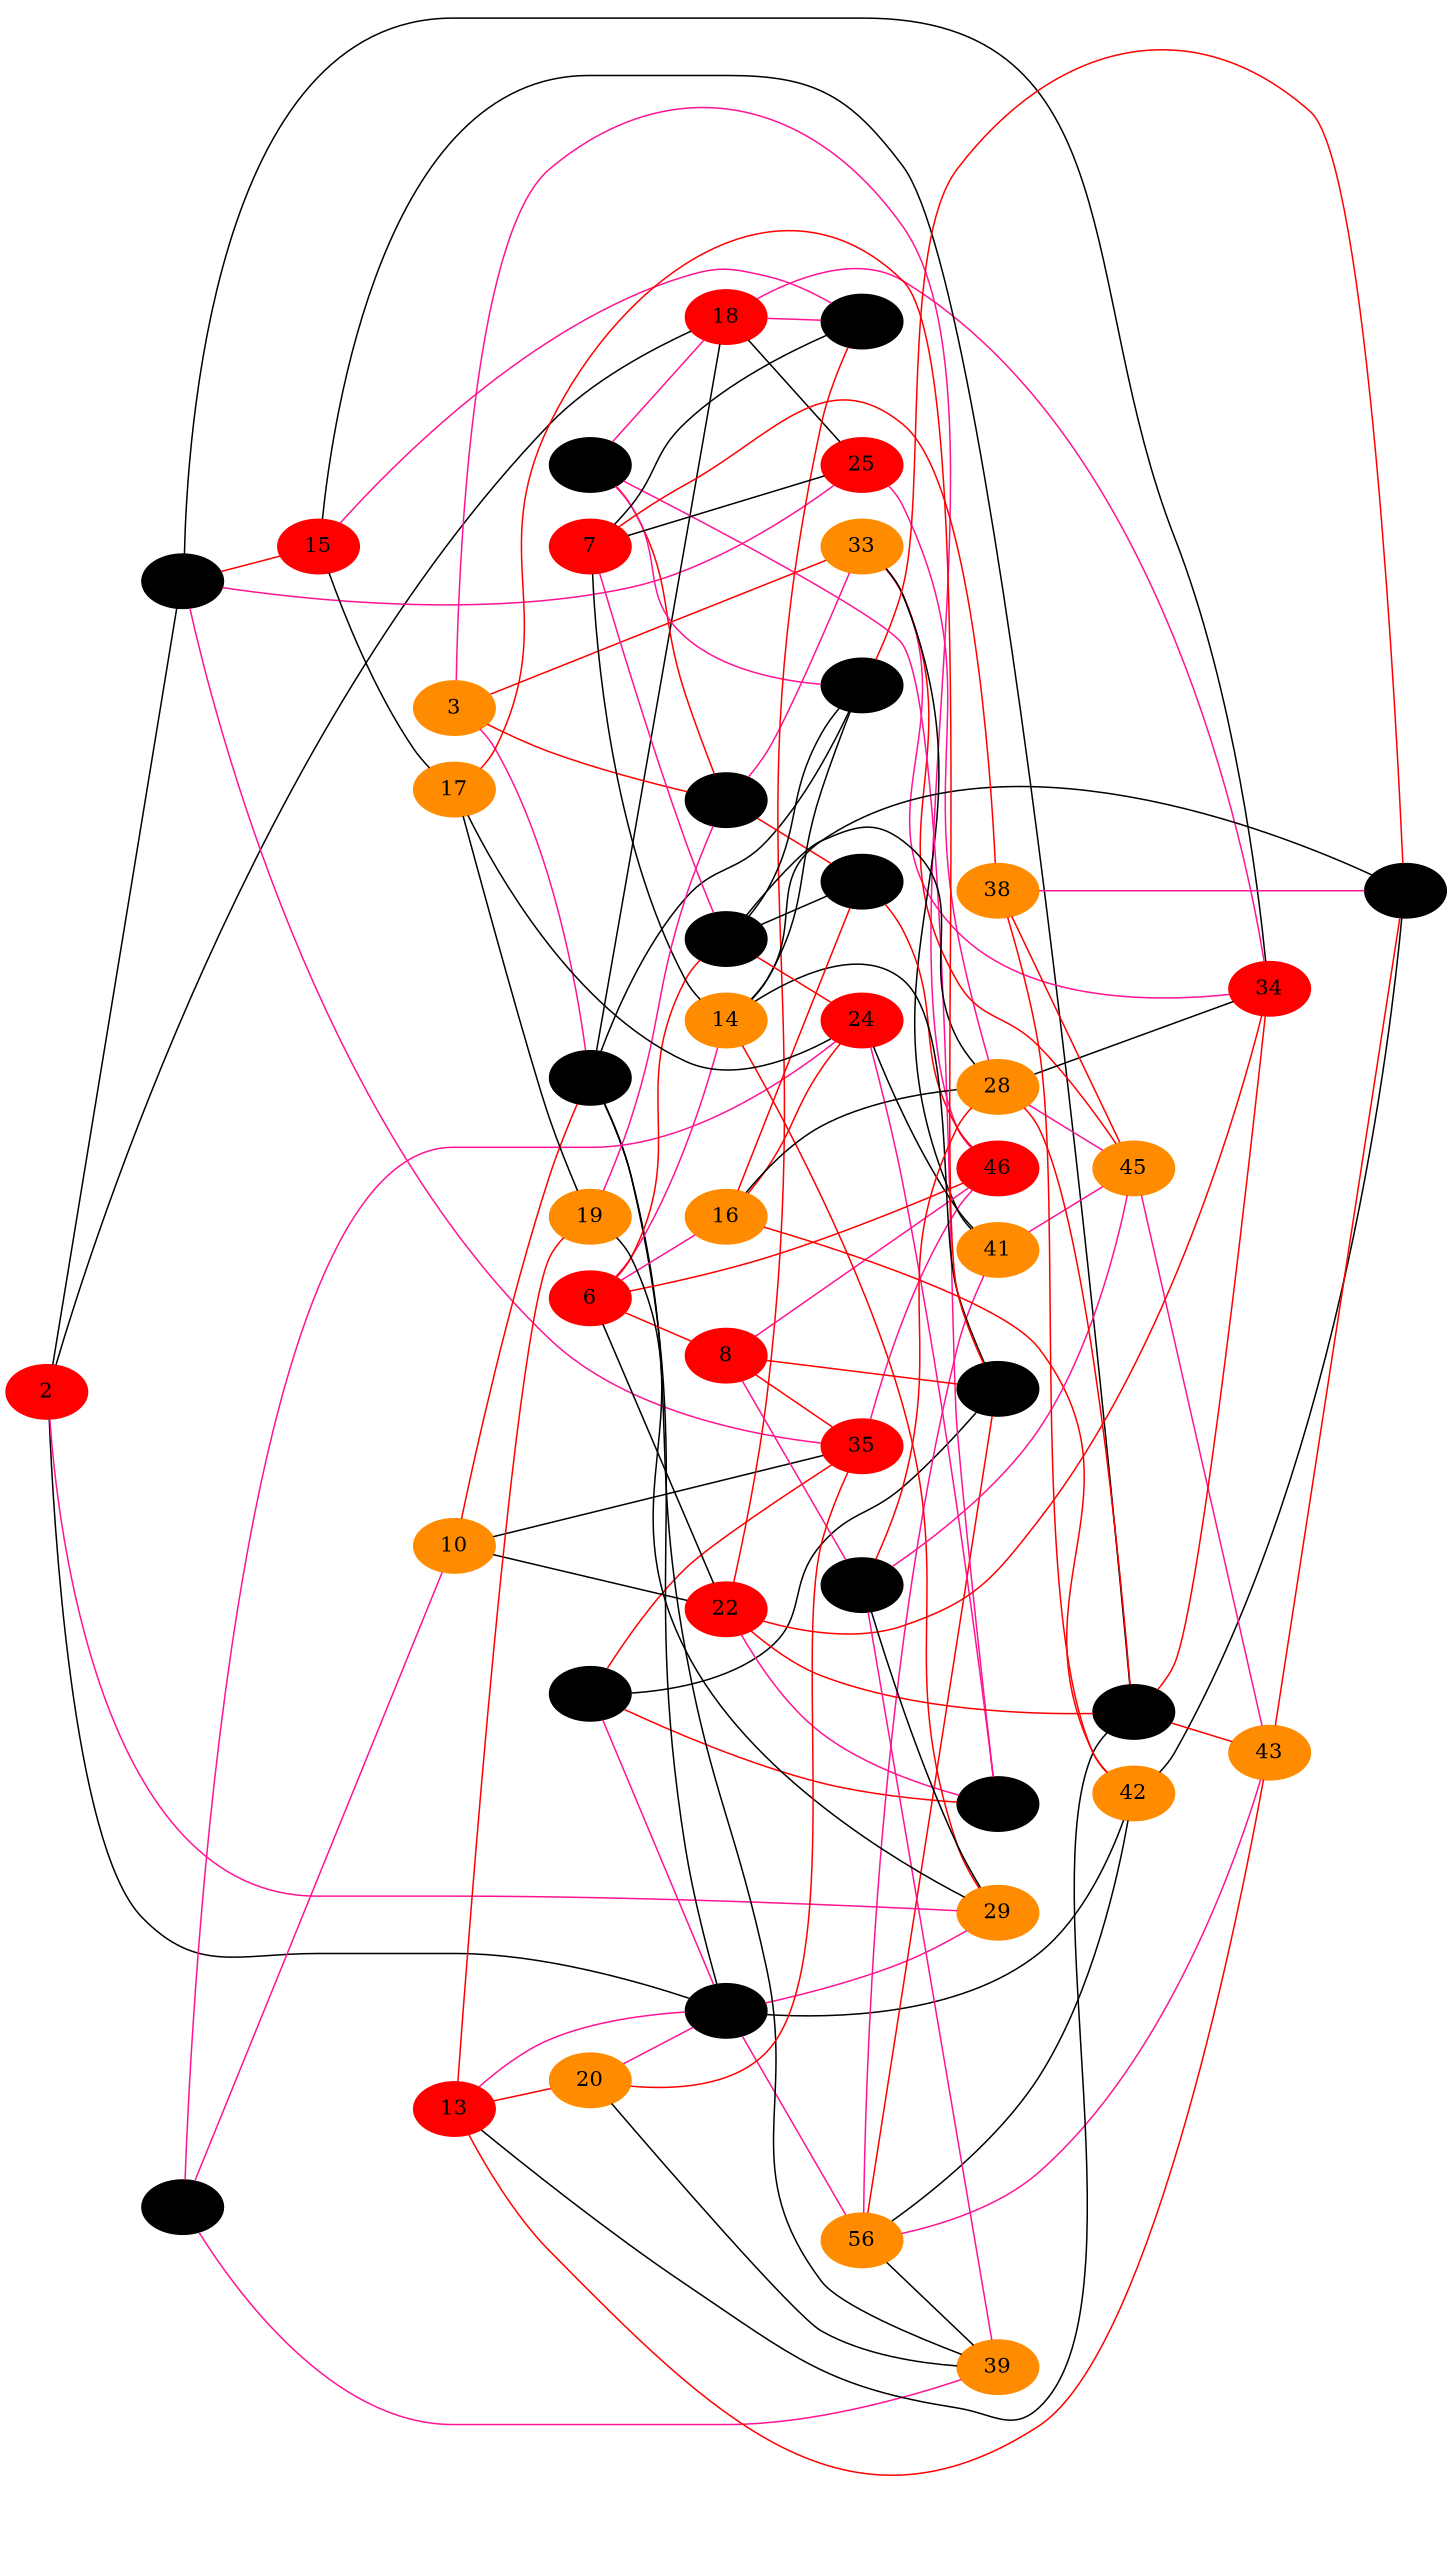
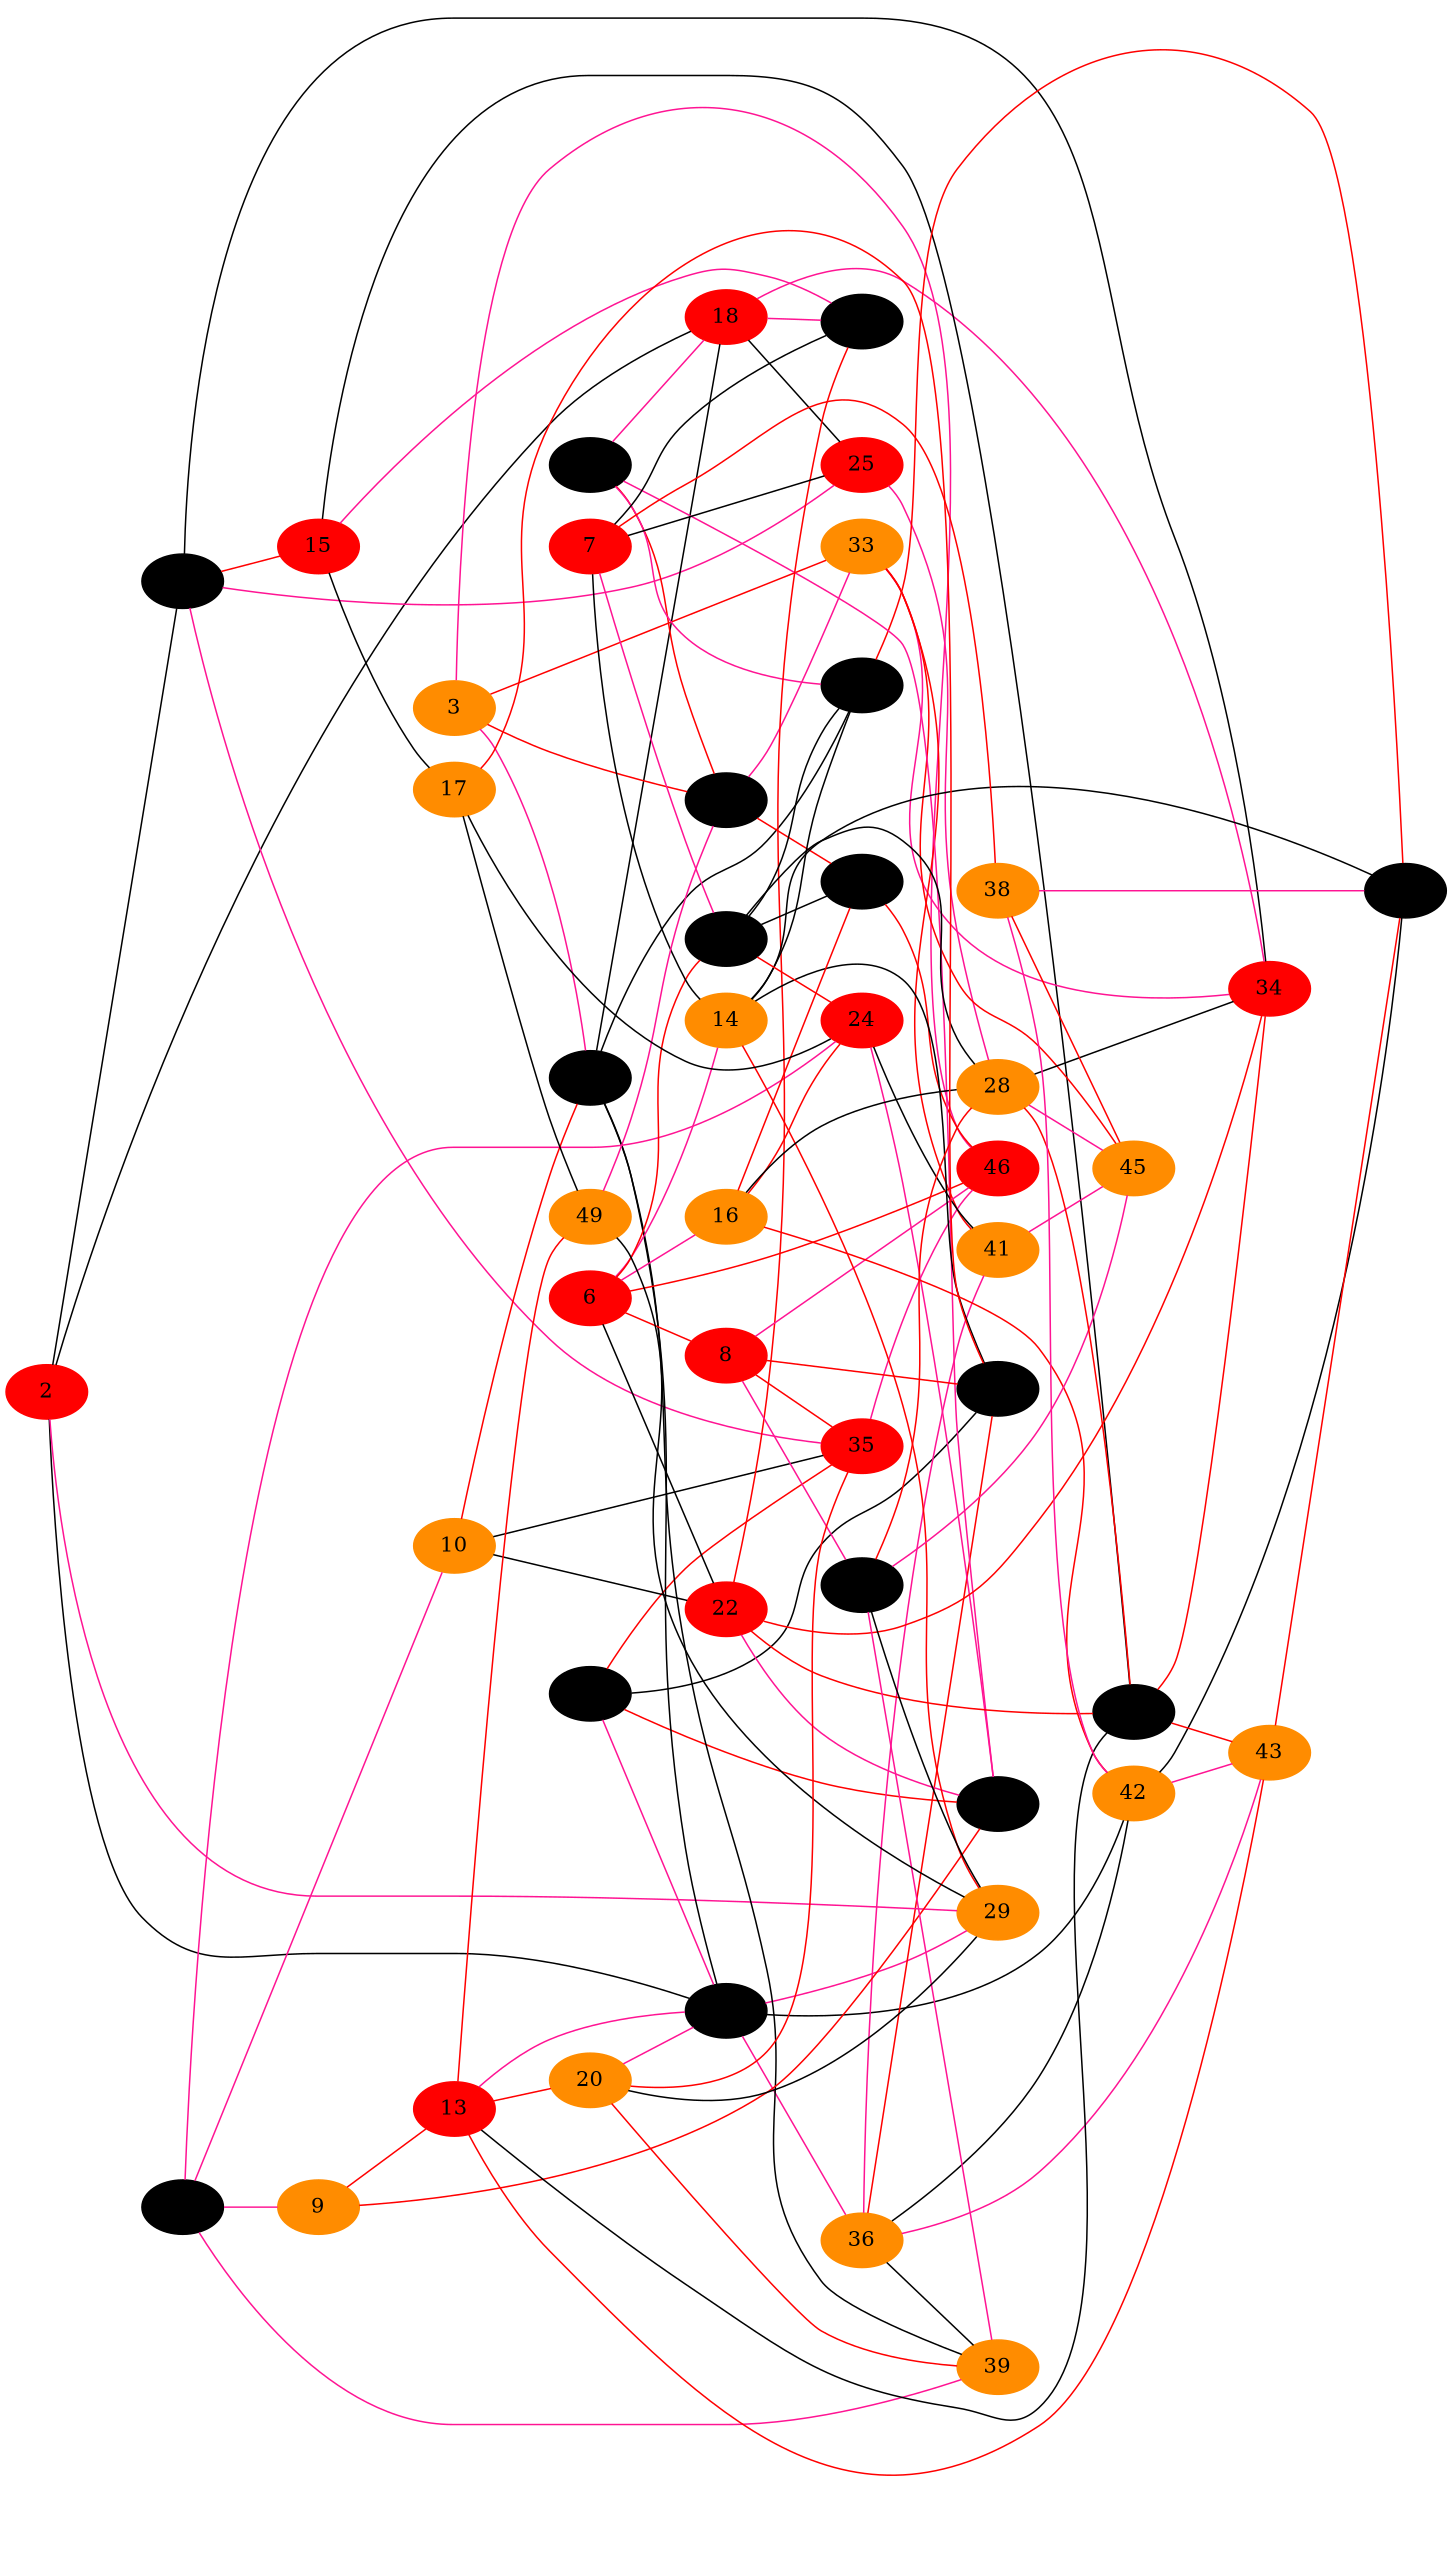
edge "33" -- "41": color black -> red
node "19": label "19" -> "49"
edge "38" -- "42": color red -> deeppink
edge "45" -- "43": now "42" -- "43"
edge "29" -- "20": added
node "9": added
node "56": label "56" -> "36"
edge "20" -- "39": color black -> red
